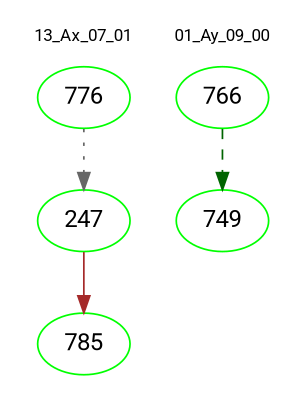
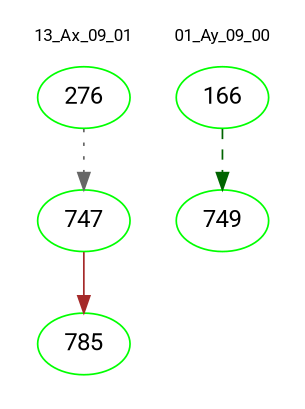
cluster "13_Ax_07_01": label "13_Ax_07_01" -> "13_Ax_09_01"
node "776": label "776" -> "276"
node "766": label "766" -> "166"
node "247": label "247" -> "747"
